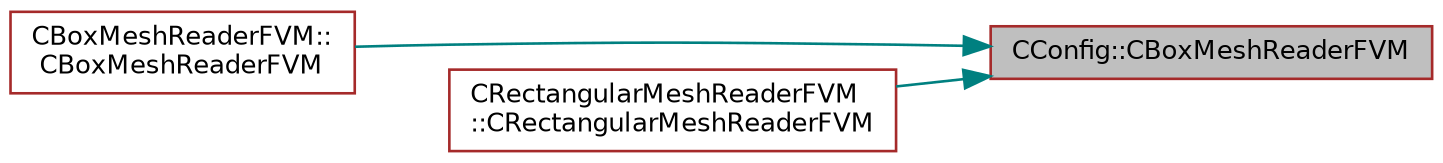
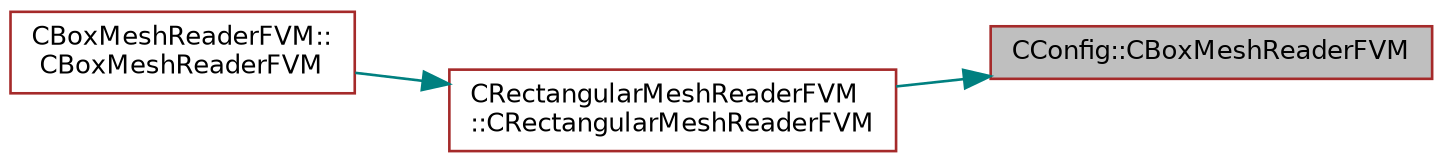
edge "CBoxMeshReaderFVM:: CBoxMeshReaderFVM" -> "CConfig::CBoxMeshReaderFVM": now "CBoxMeshReaderFVM:: CBoxMeshReaderFVM" -> "CRectangularMeshReaderFVM ::CRectangularMeshReaderFVM"
